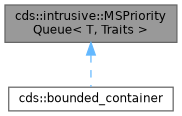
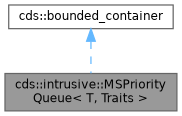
edge "cds::bounded_container" -> "cds::intrusive::MSPriority Queue< T, Traits >": reversed
